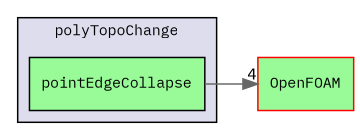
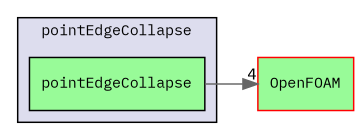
cluster "polyTopoChange": label "polyTopoChange" -> "pointEdgeCollapse"
